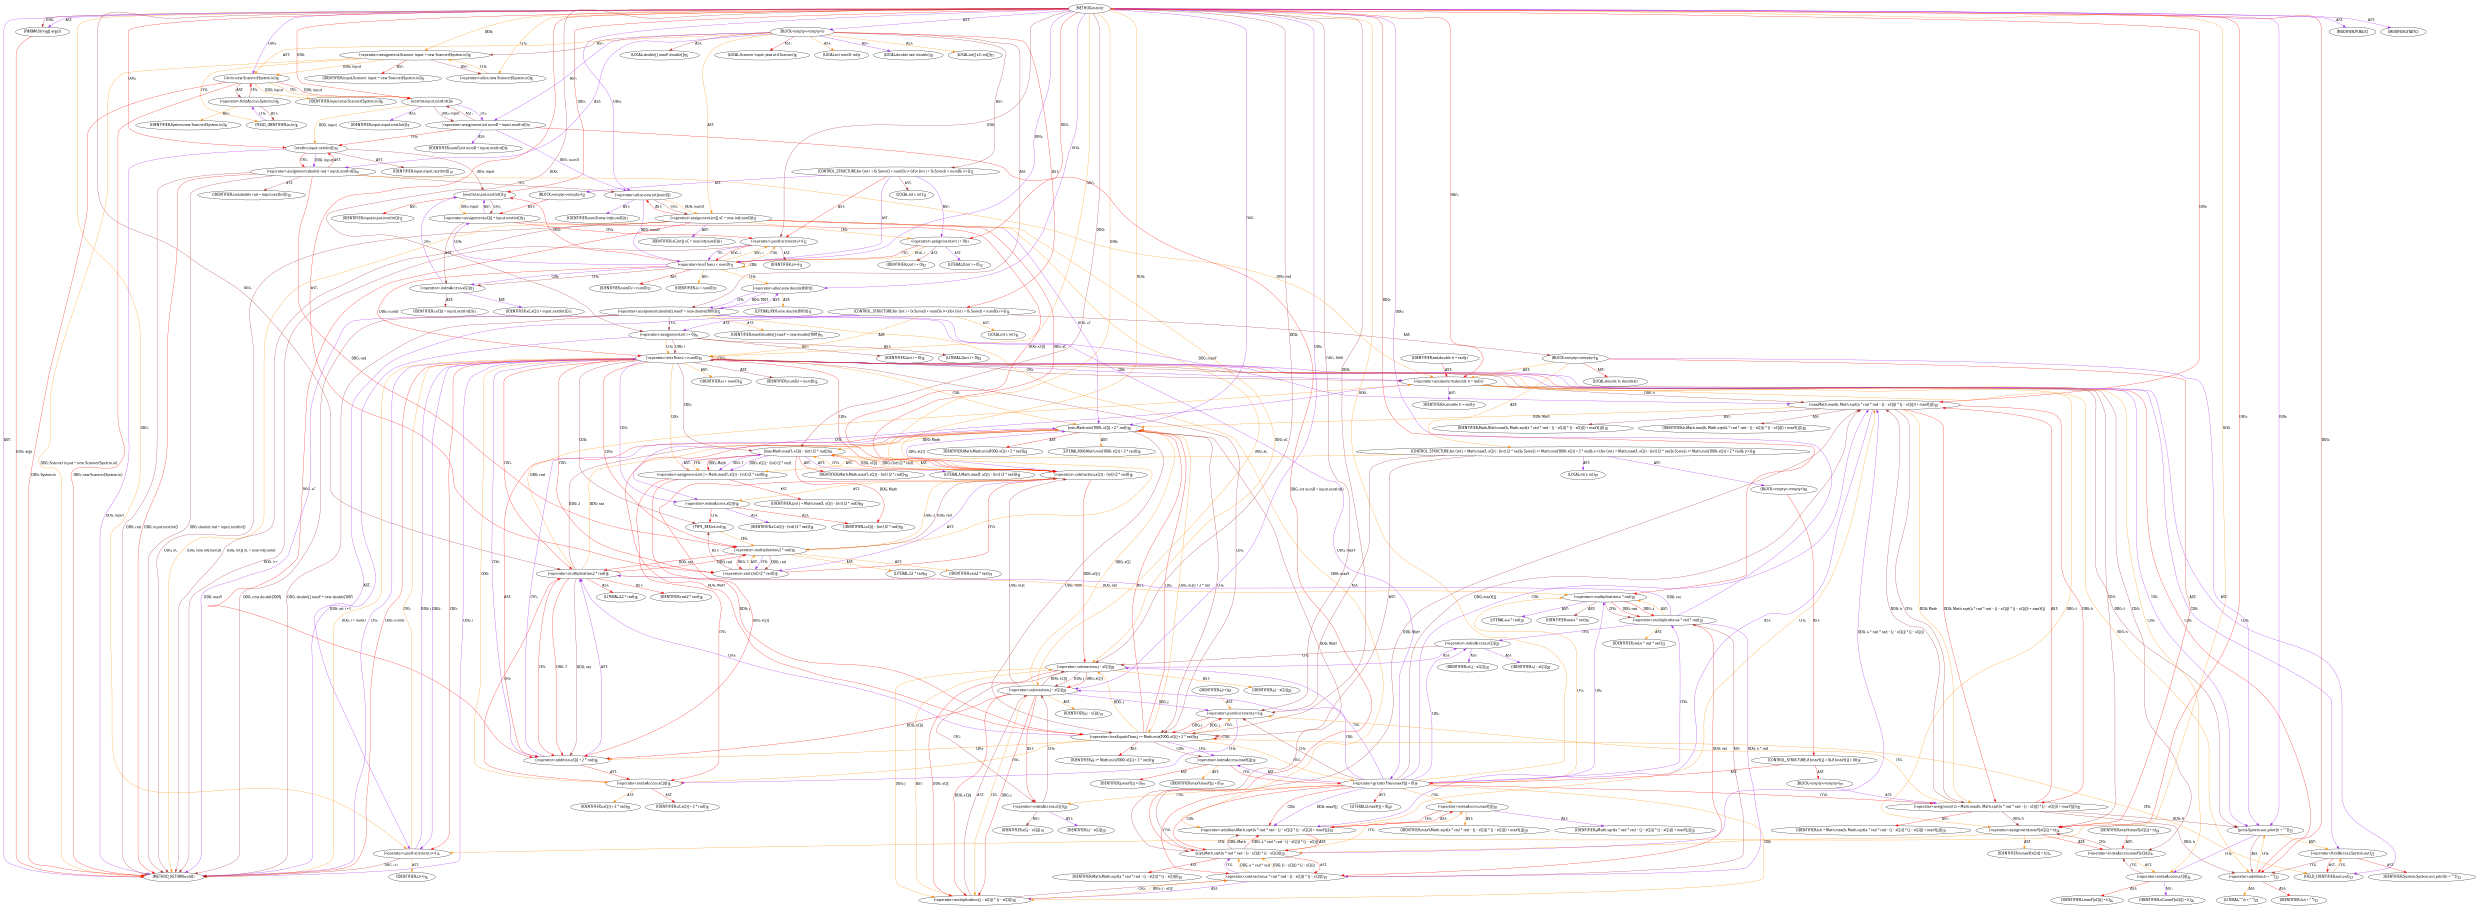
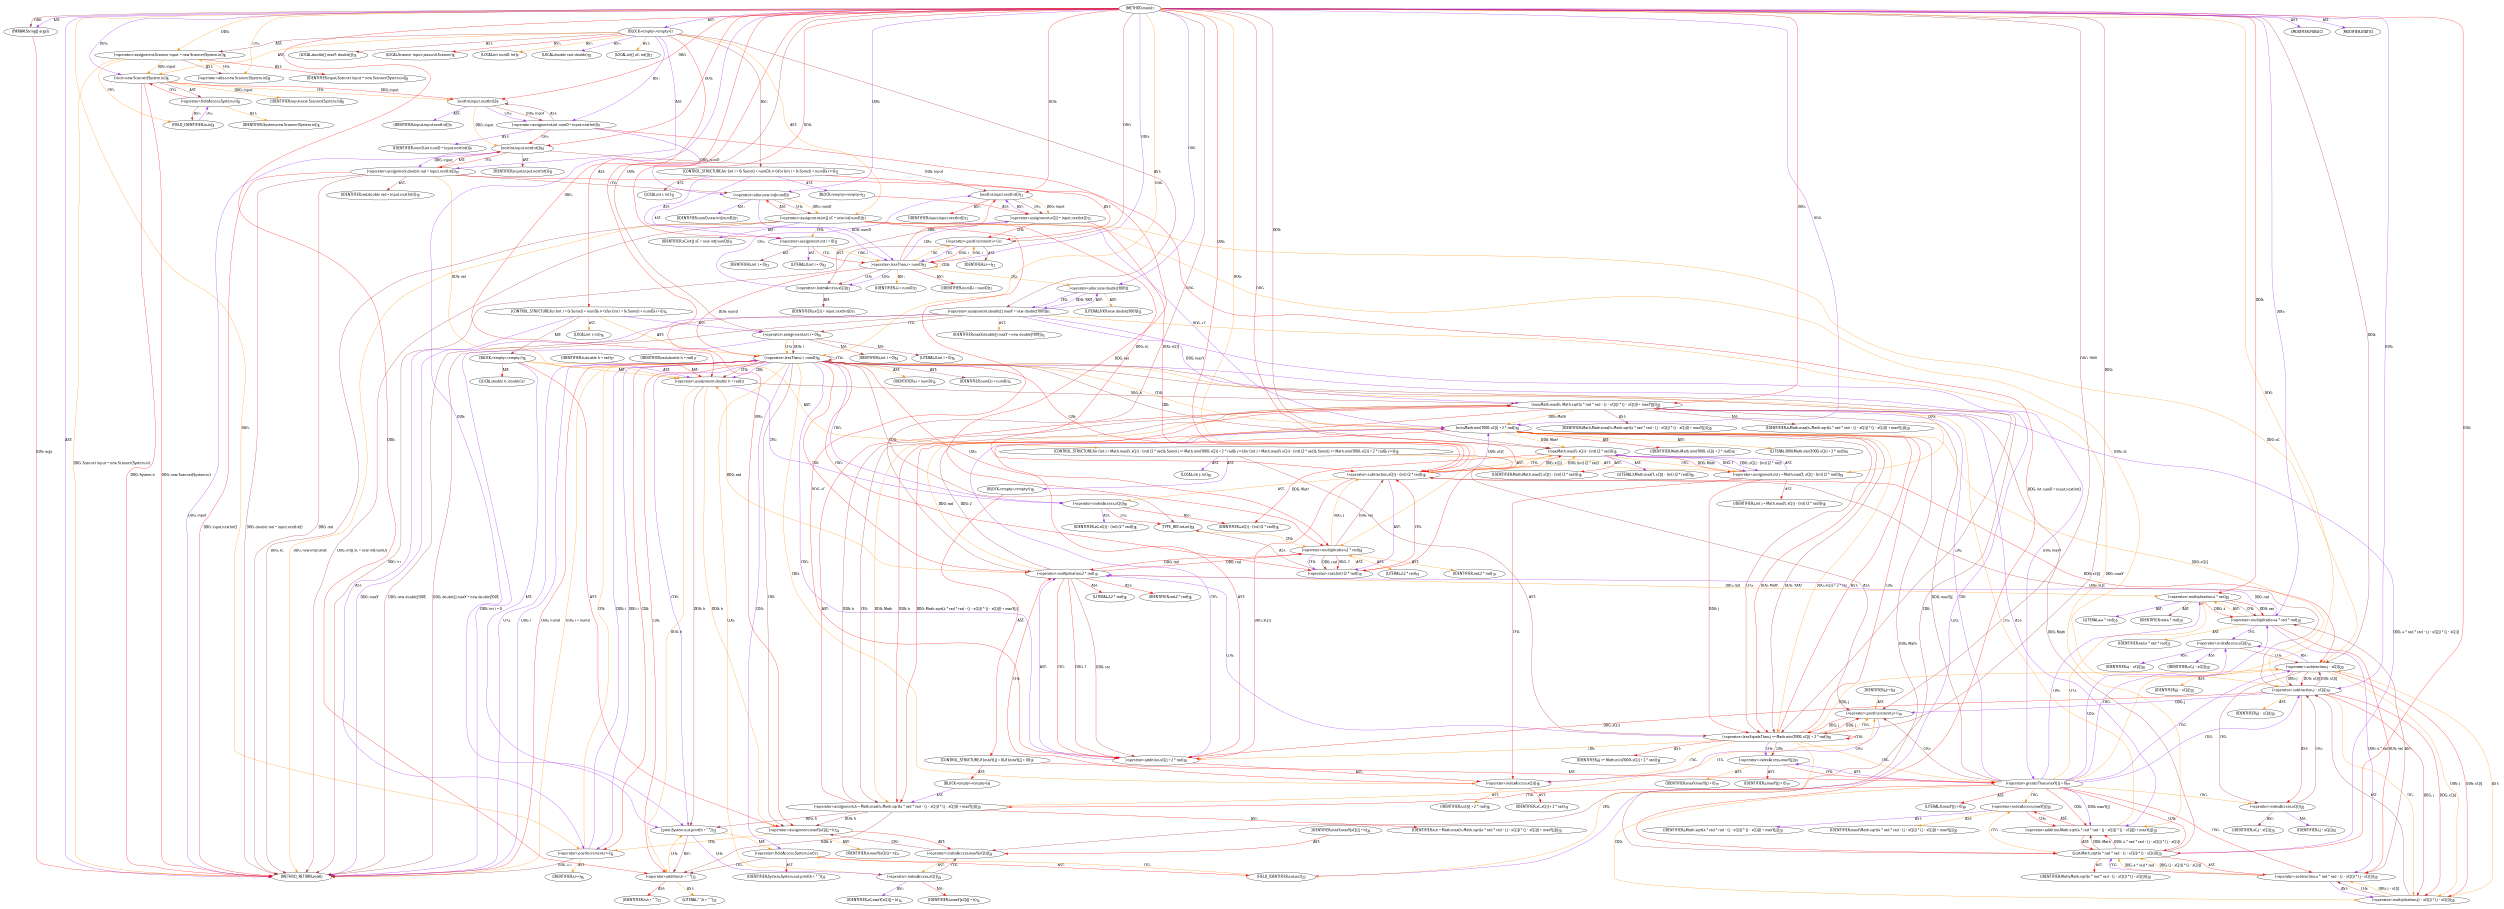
edge "(METHOD,main)" -> "(<operator>.cast,(int) (2 * rad))": label "AST: " -> "DDG: "
edge "(METHOD,main)" -> "(sqrt,Math.sqrt(4 * rad * rad - (j - xC[i]) * (j - xC[i])))": color darkorange -> red
node "(IDENTIFIER,xC,xC[i] = input.nextInt())": removed
edge "(METHOD,main)" -> "(<operator>.subtraction,xC[i] - (int) (2 * rad))": color darkorange -> red
node "(LOCAL,double h: double)": text "17" -> "97"
edge "(<operator>.assignment,double h = rad)" -> "(IDENTIFIER,h,double h = rad)": reversed
edge "(<operator>.multiplication,4 * rad * rad)" -> "(METHOD,main)": reversed
node "(LOCAL,int j: int)": text "19" -> "18"
